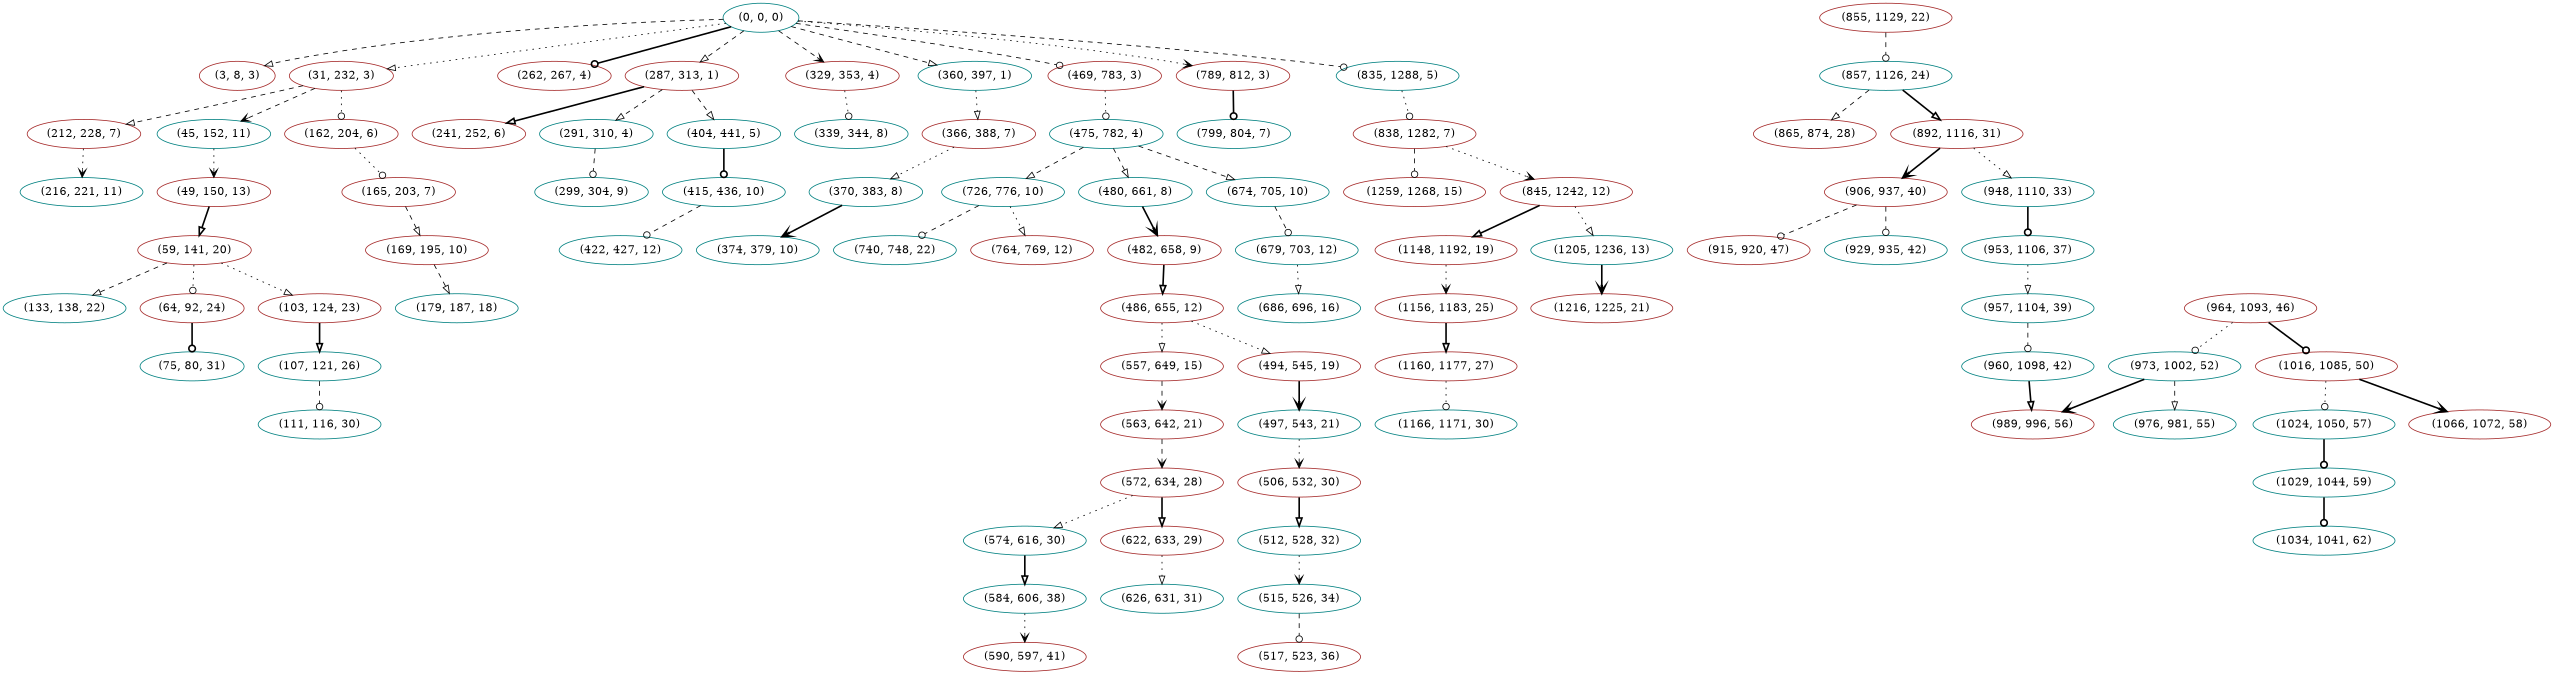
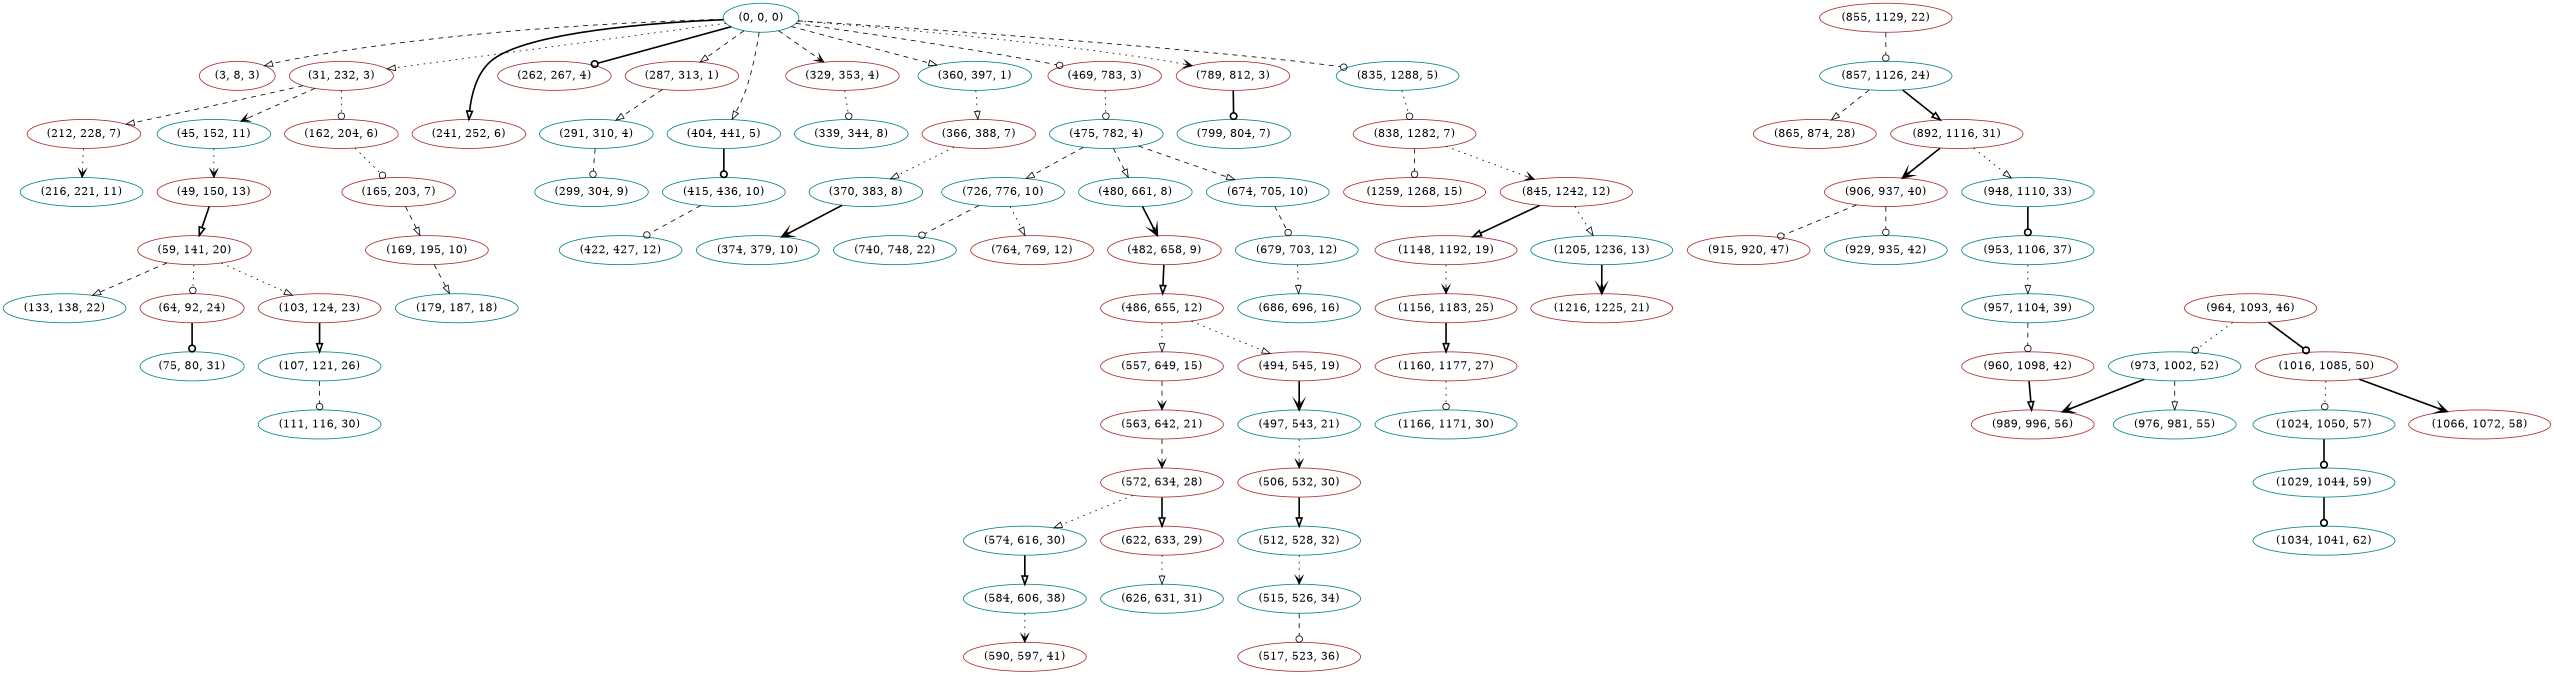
edge "(287, 313, 1)" -> "(404, 441, 5)": now "(0, 0, 0)" -> "(404, 441, 5)"
edge "(287, 313, 1)" -> "(241, 252, 6)": now "(0, 0, 0)" -> "(241, 252, 6)"
node "(960, 1098, 42)": color teal -> brown
